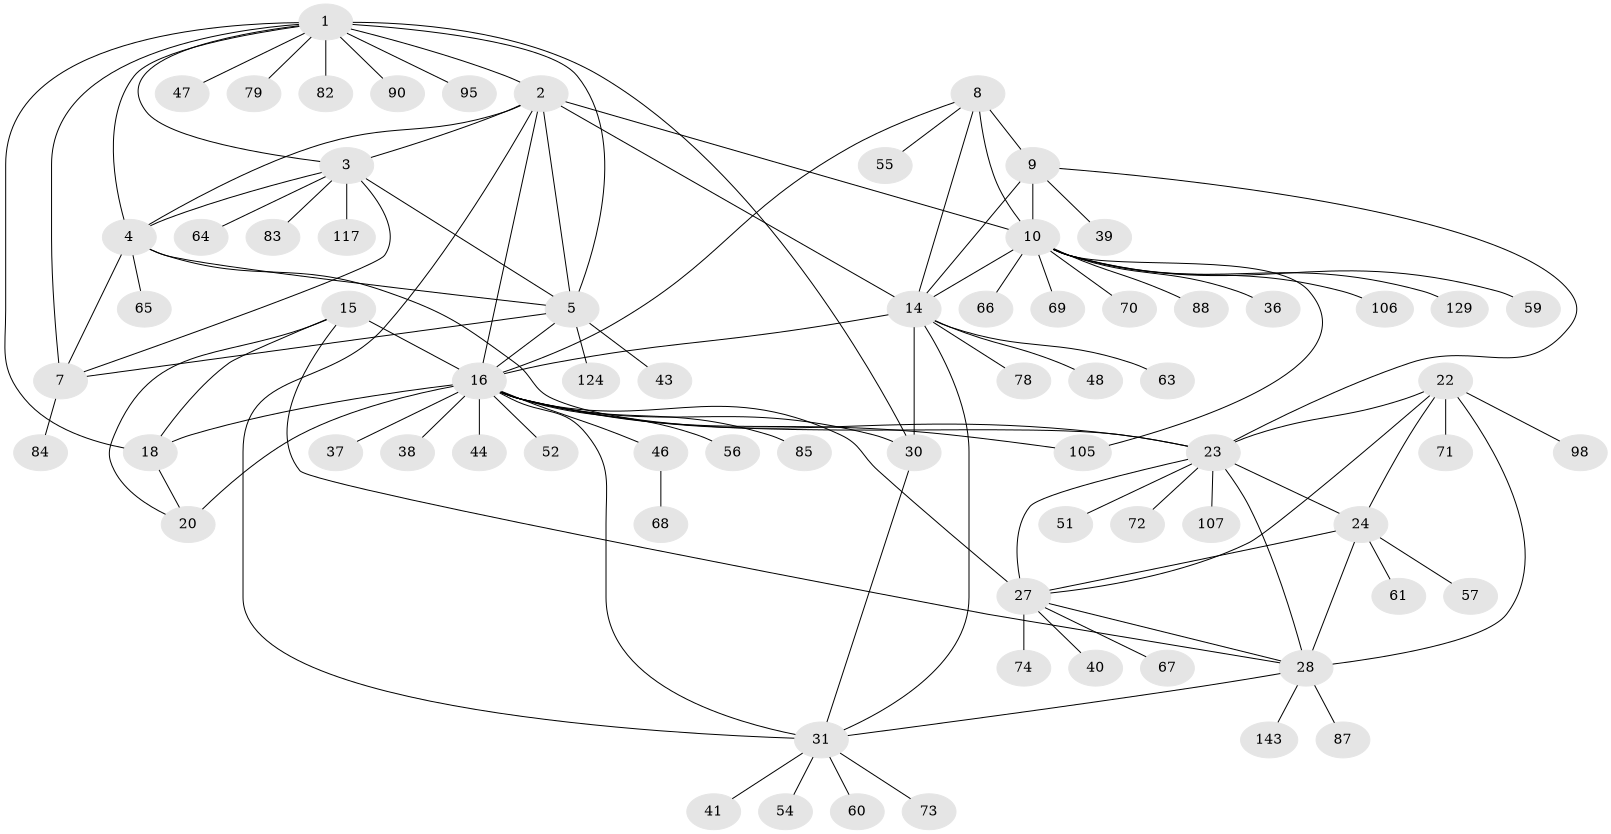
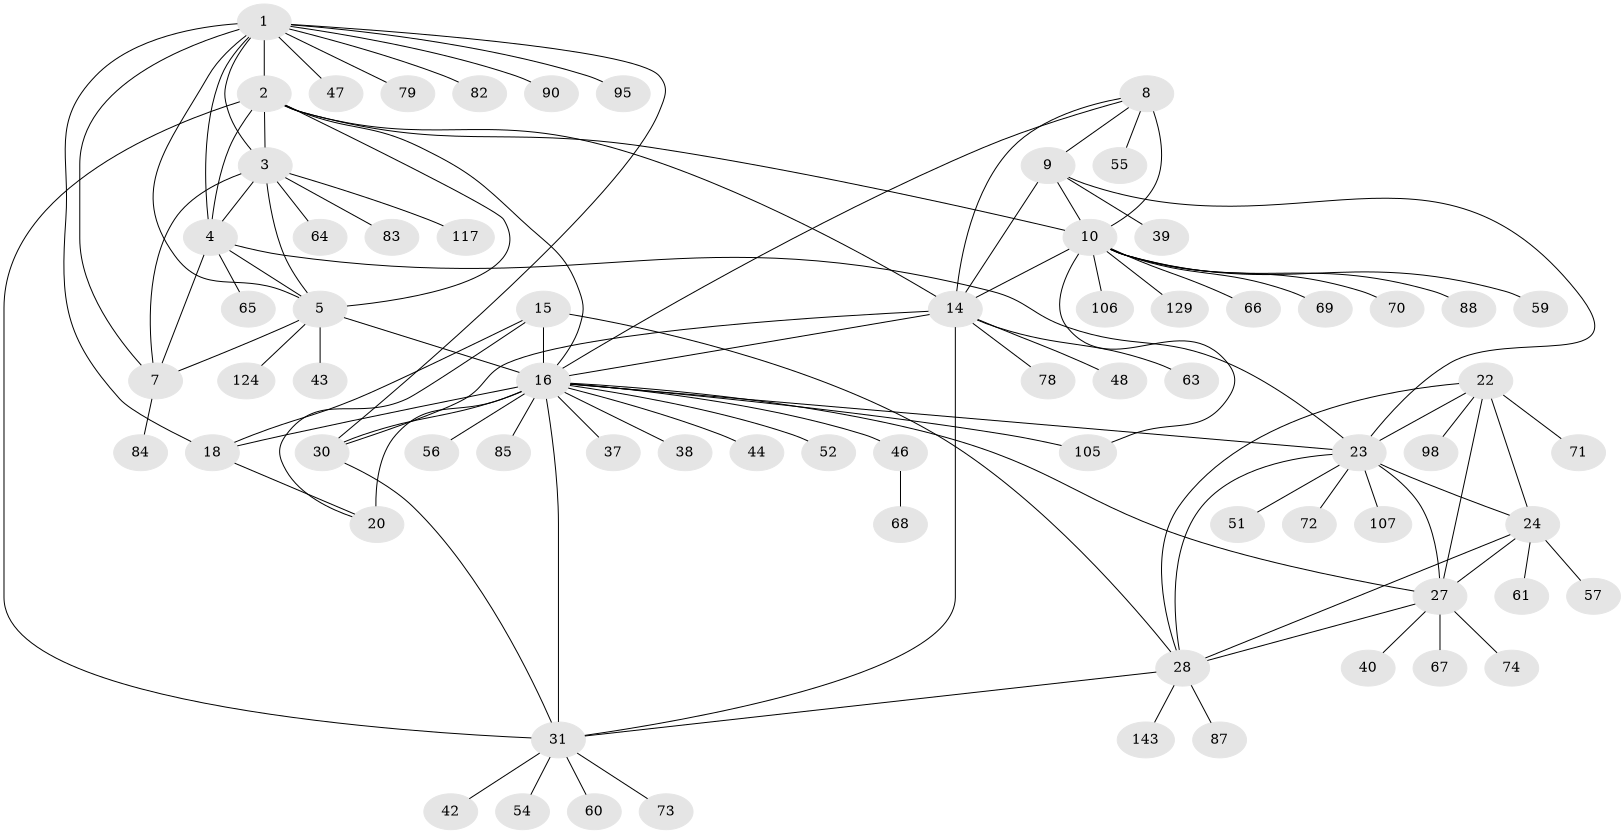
node "36": removed
node "41": label "41" -> "42"
